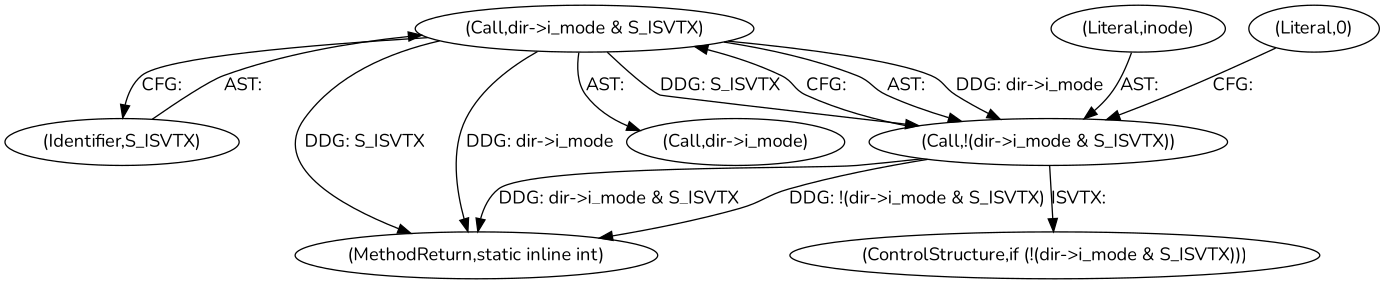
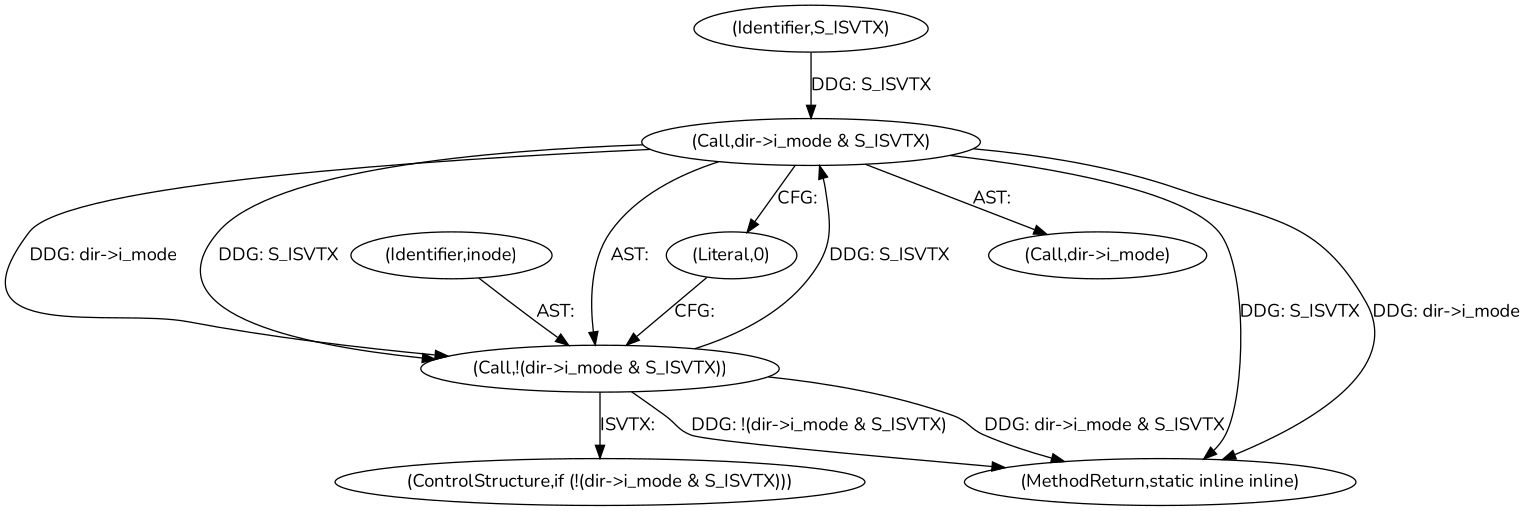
node "(Literal,inode)": label "(Literal,inode)" -> "(Identifier,inode)"
edge "(Call,dir->i_mode & S_ISVTX)" -> "(Identifier,S_ISVTX)": now "(Call,dir->i_mode & S_ISVTX)" -> "(Literal,0)"
edge "(Identifier,S_ISVTX)" -> "(Call,dir->i_mode & S_ISVTX)": label "AST: " -> "DDG: S_ISVTX"
edge "(Call,!(dir->i_mode & S_ISVTX))" -> "(Call,dir->i_mode & S_ISVTX)": label "CFG: " -> "DDG: S_ISVTX"
node "(MethodReturn,static inline int)": label "(MethodReturn,static inline int)" -> "(MethodReturn,static inline inline)"
